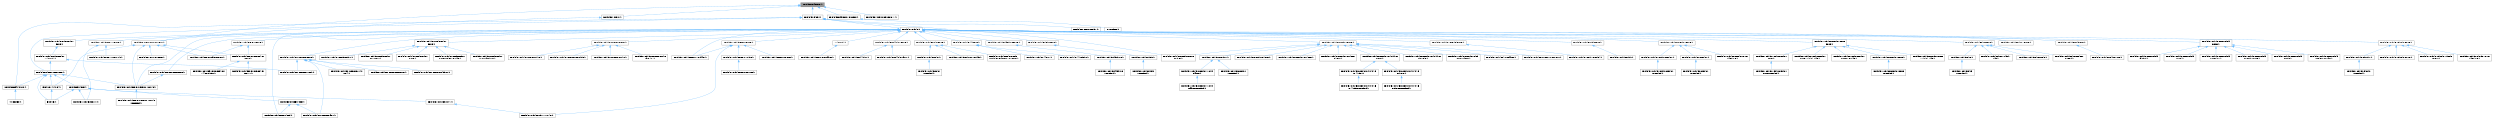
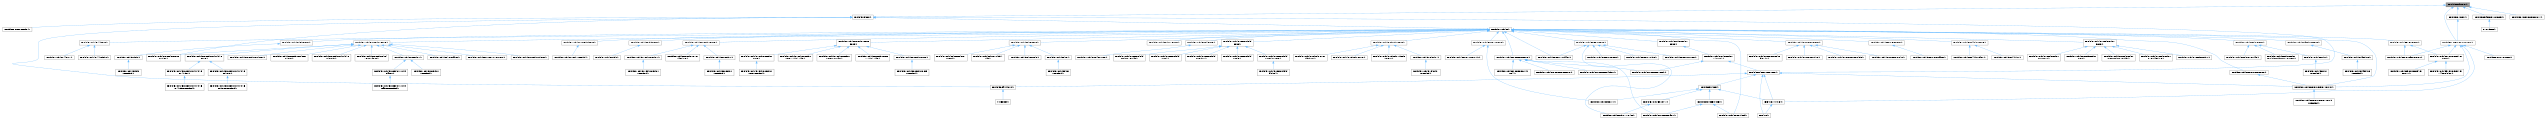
node "AxisLock.h": label "AxisLock.h" -> "ParticleModuleCameraBase.h"
edge "ParticleModuleVectorField Global.h" -> "ParticleModuleVectorField Base.h": now "ParticleModuleVectorField Global.h" -> "ParticleModuleVectorField RotationRate.h"
edge "ParticleModuleBeamSource.h" -> "ParticleModuleBeamNoise.h": now "ParticleModuleBeamSource.h" -> "ParticleModuleBeamBase.h"
edge "Engine.h" -> "ParticleEmitter.h": now "EngineMinimal.h" -> "ParticleEmitter.h"
